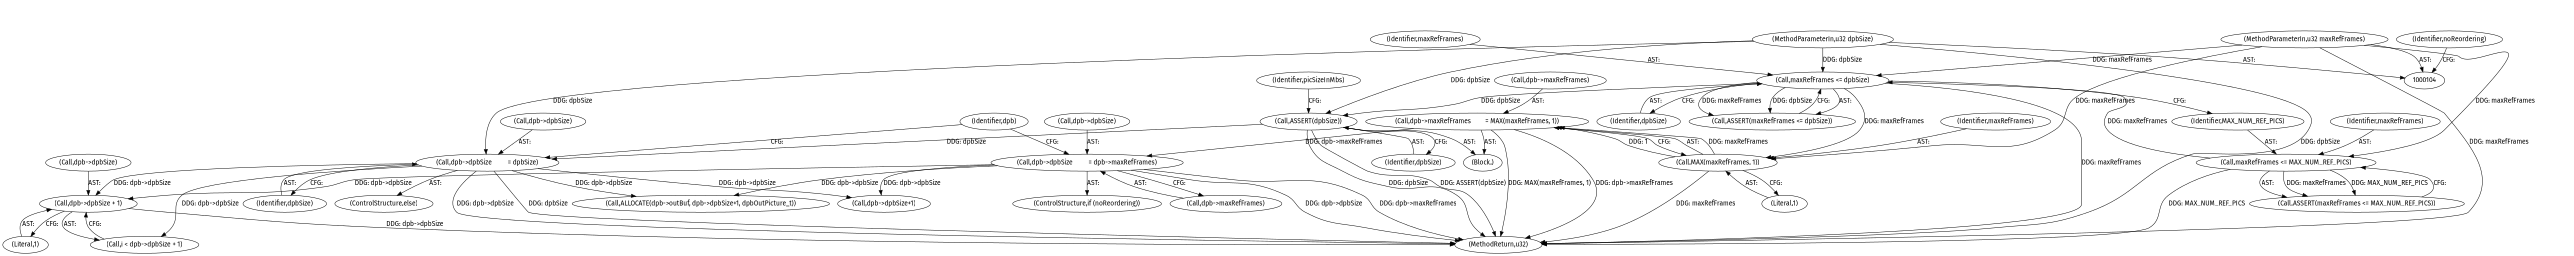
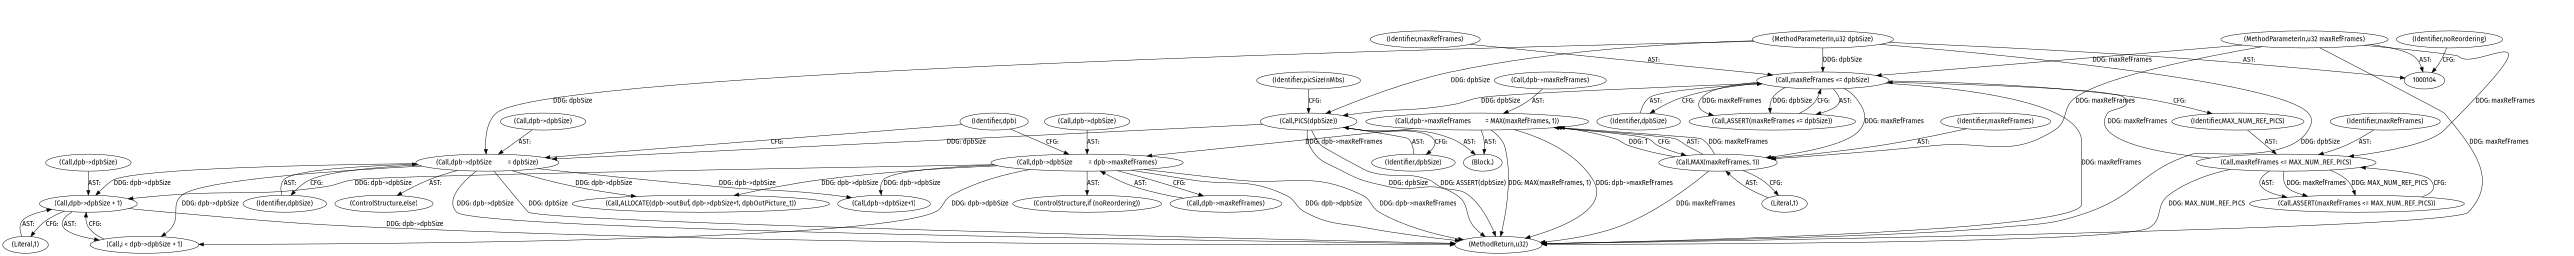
node "(Call,ASSERT(dpbSize))": label "(Call,ASSERT(dpbSize))" -> "(Call,PICS(dpbSize))"
edge "(Call,dpb->dpbSize         = dpb->maxRefFrames)" -> "(Call,i < dpb->dpbSize + 1)": added, label "DDG: dpb->dpbSize"
